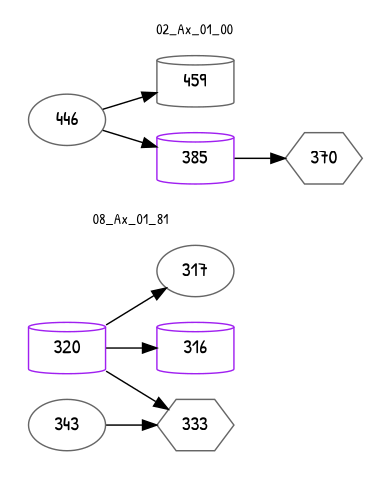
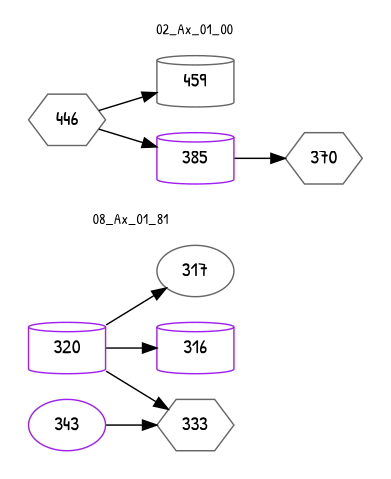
node "446": shape ellipse -> hexagon
node "343": color gray40 -> purple
